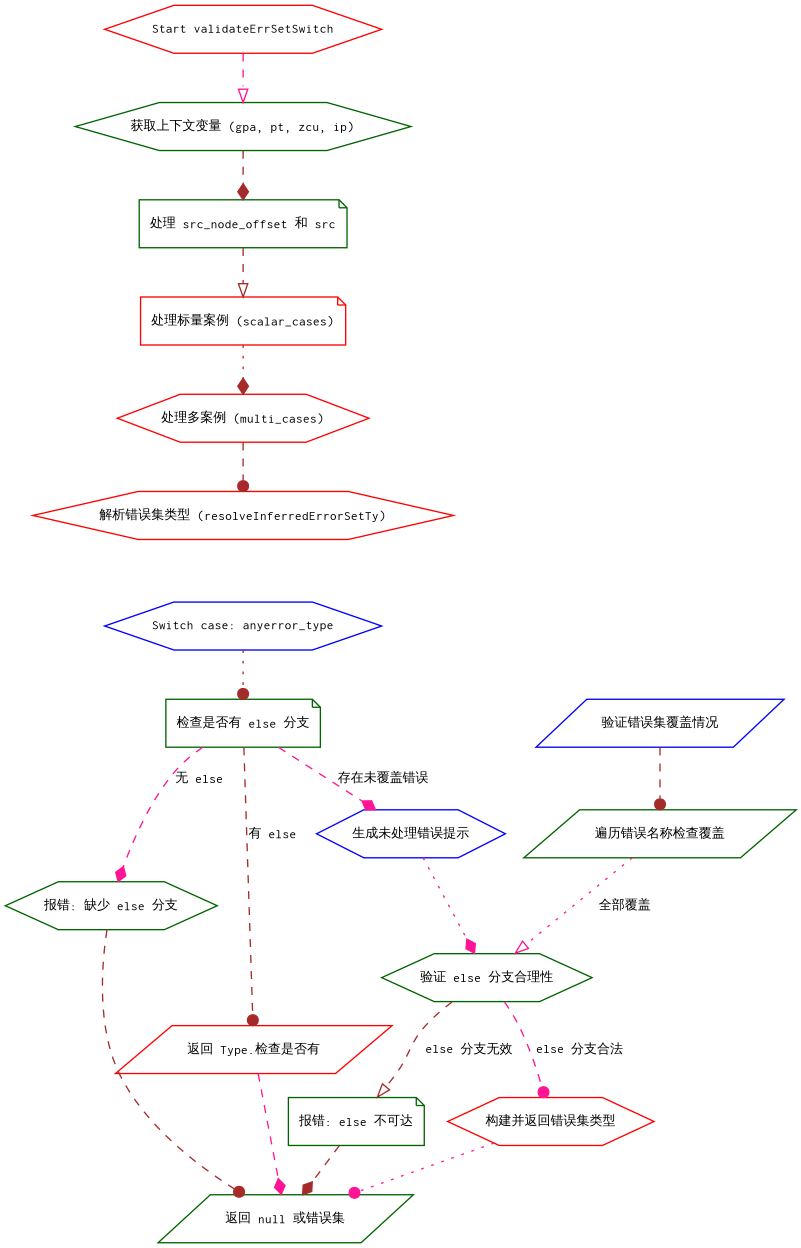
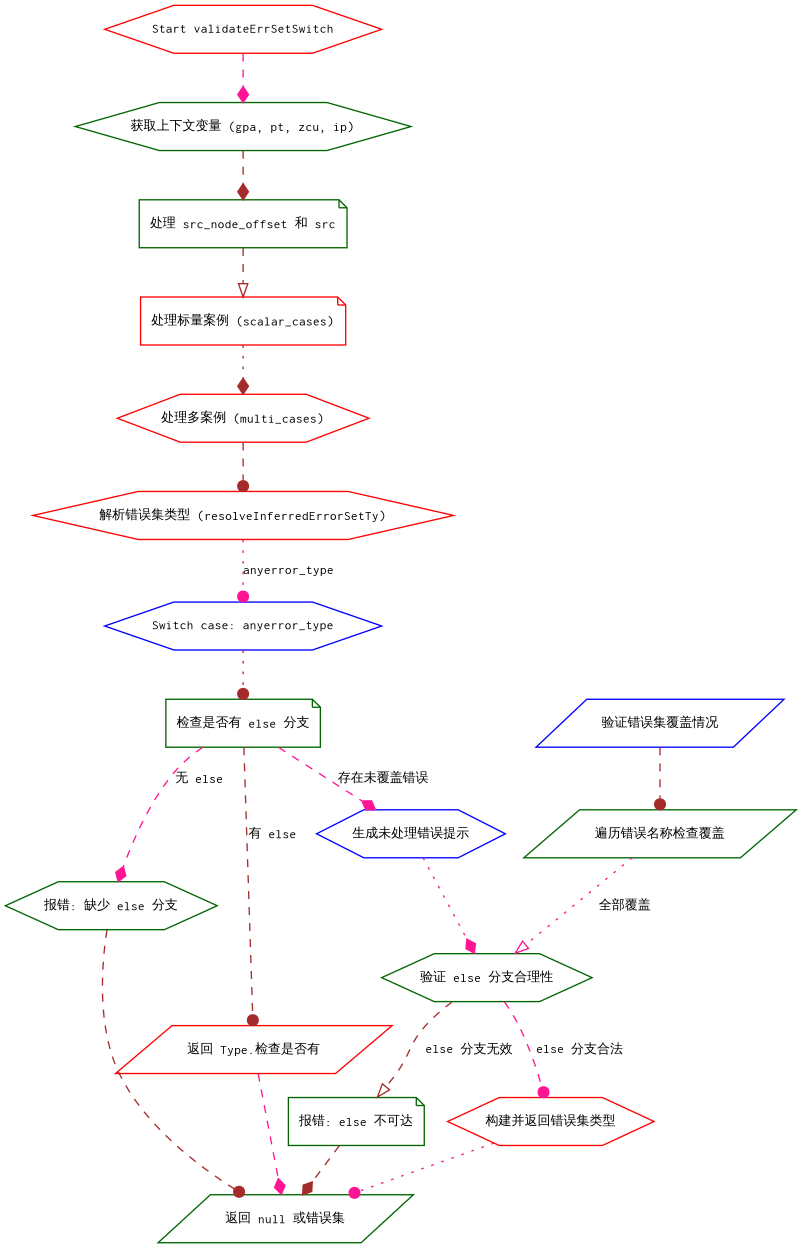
edge "Start validateErrSetSwitch" -> "获取上下文变量 (gpa, pt, zcu, ip)": arrowhead onormal -> diamond
edge "解析错误集类型 (resolveInferredErrorSetTy)" -> "Switch case: anyerror_type": added, label "anyerror_type"
